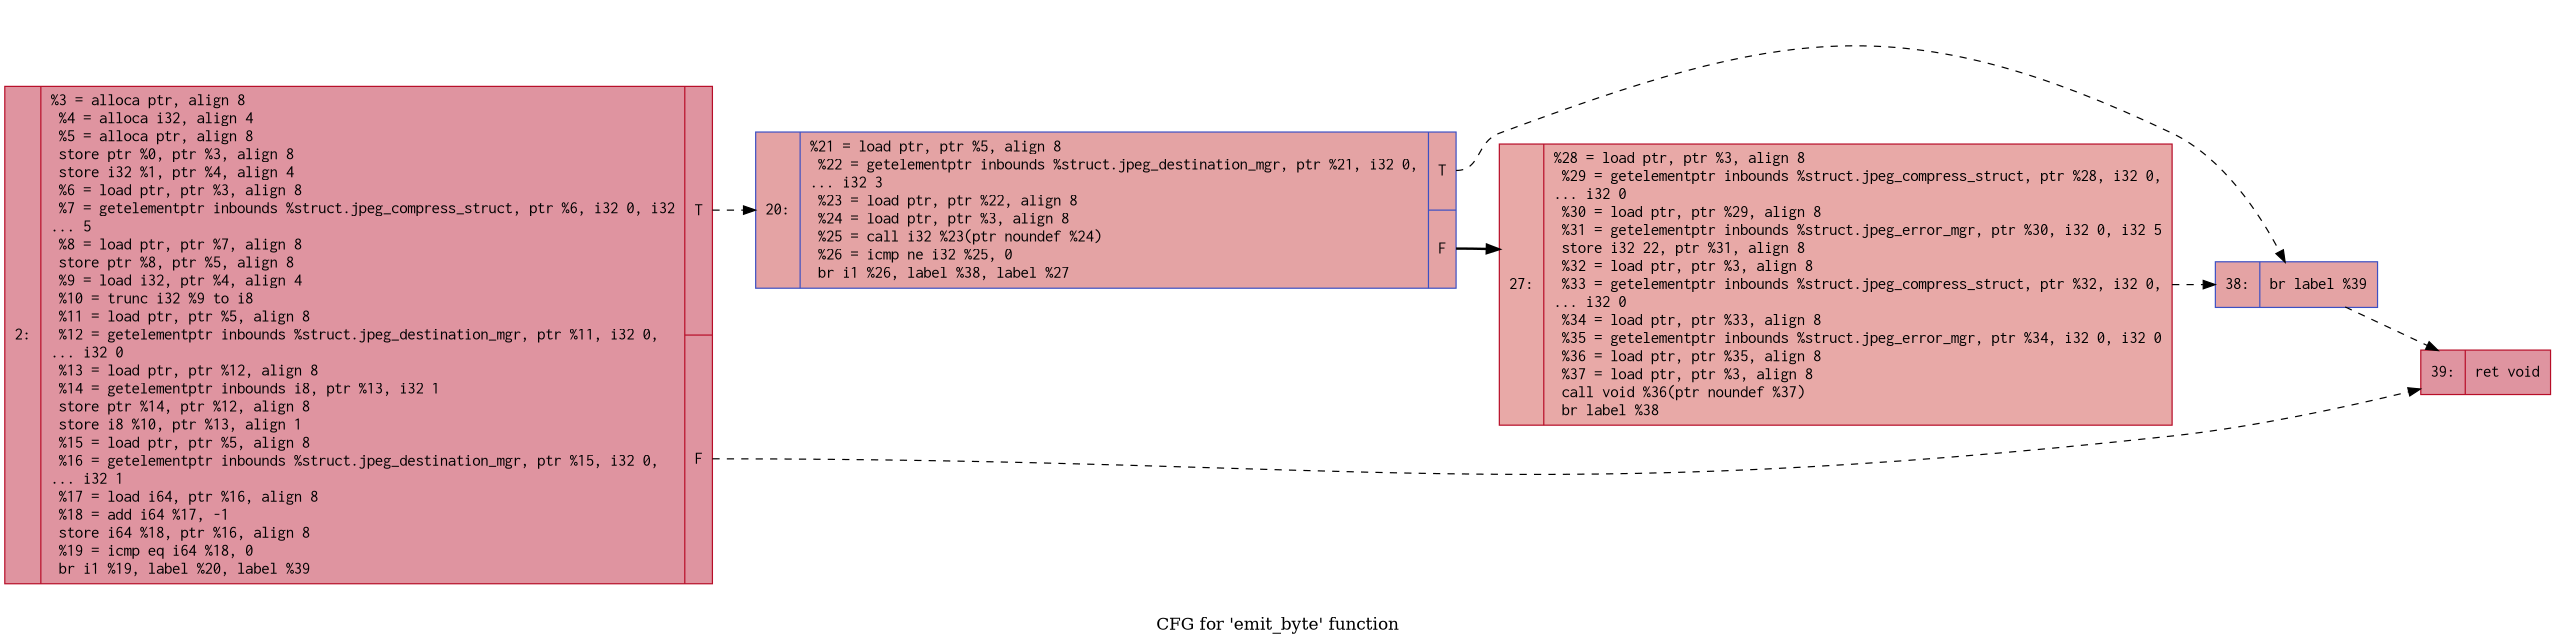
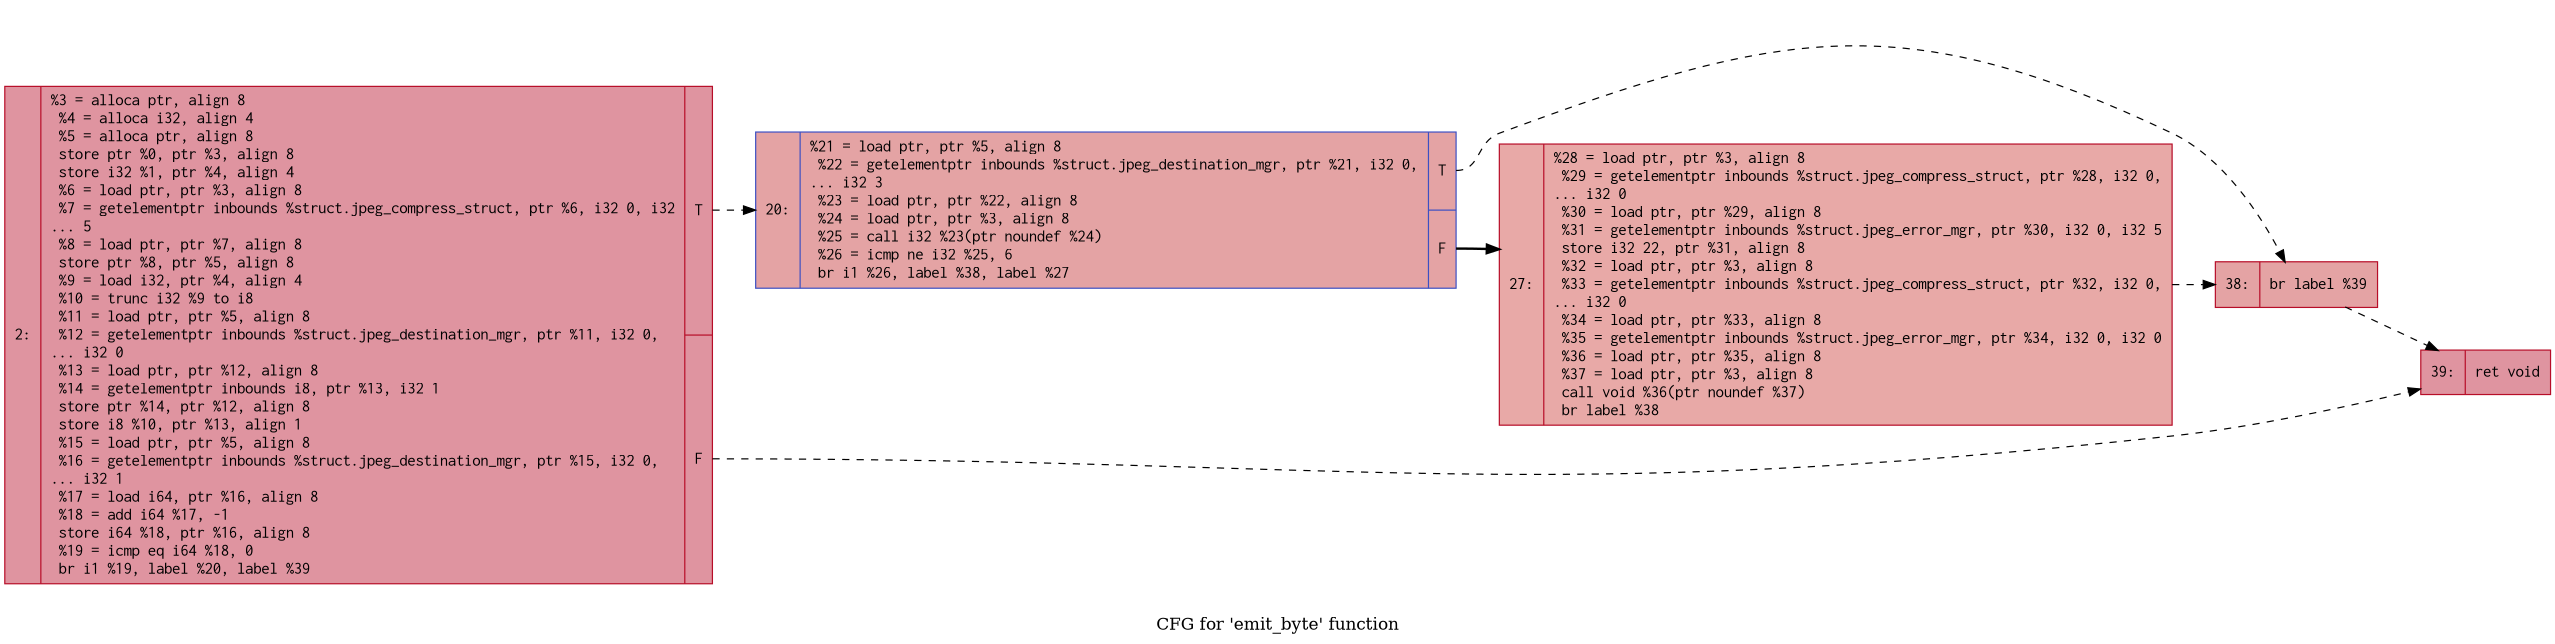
node "20:": text "%26 = icmp ne i32 %25, 0" -> "%26 = icmp ne i32 %25, 6"
node "38:": color #3d50c3ff -> #b70d28ff
